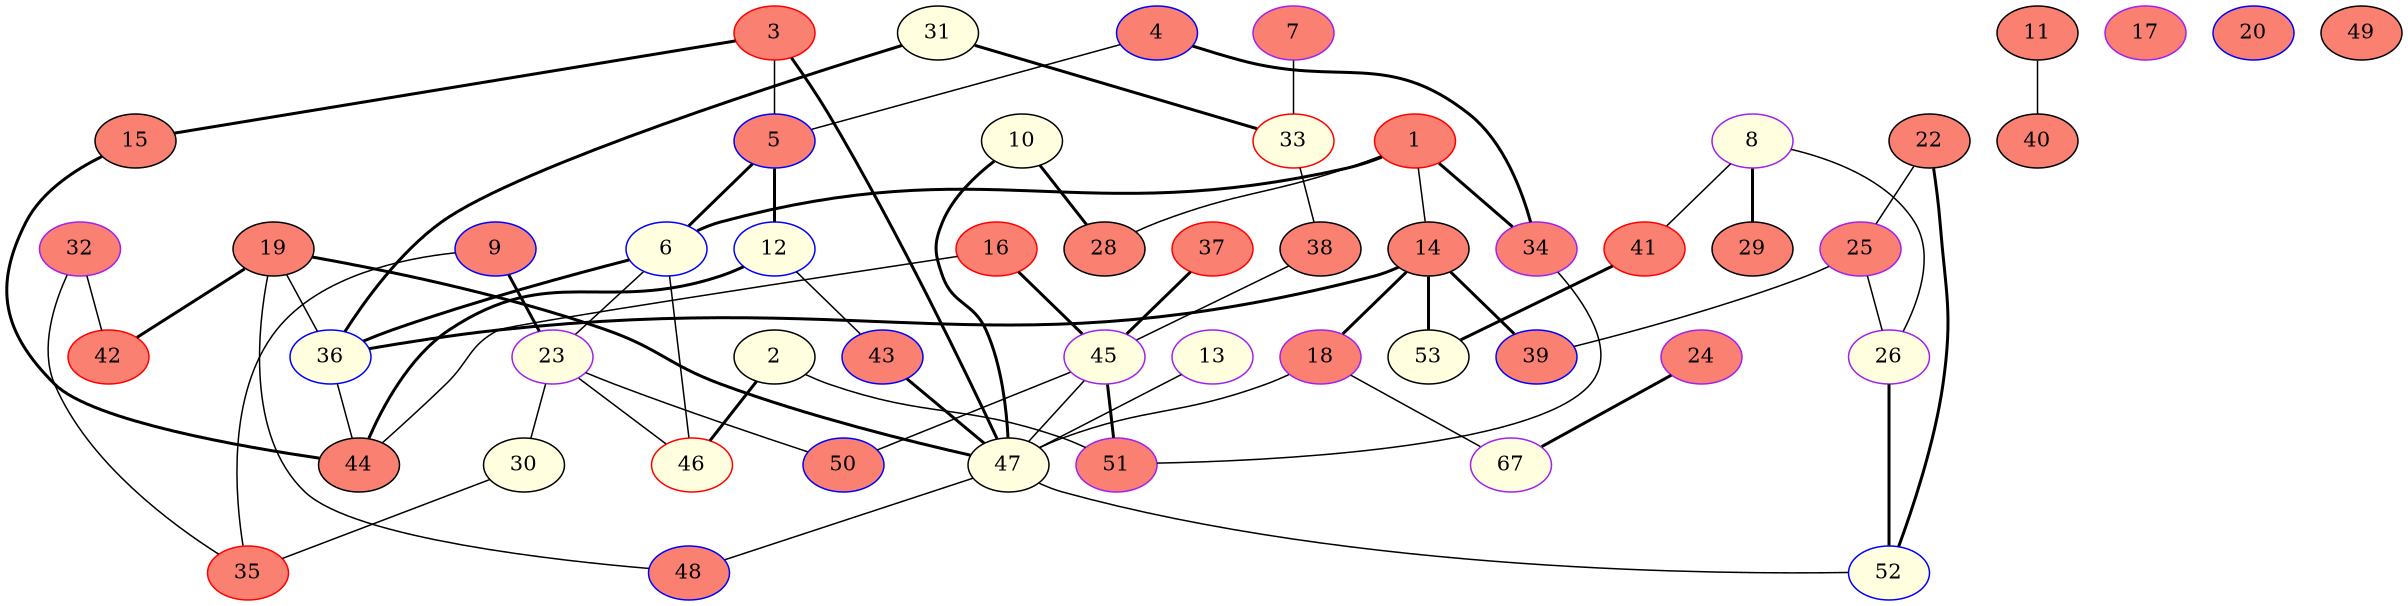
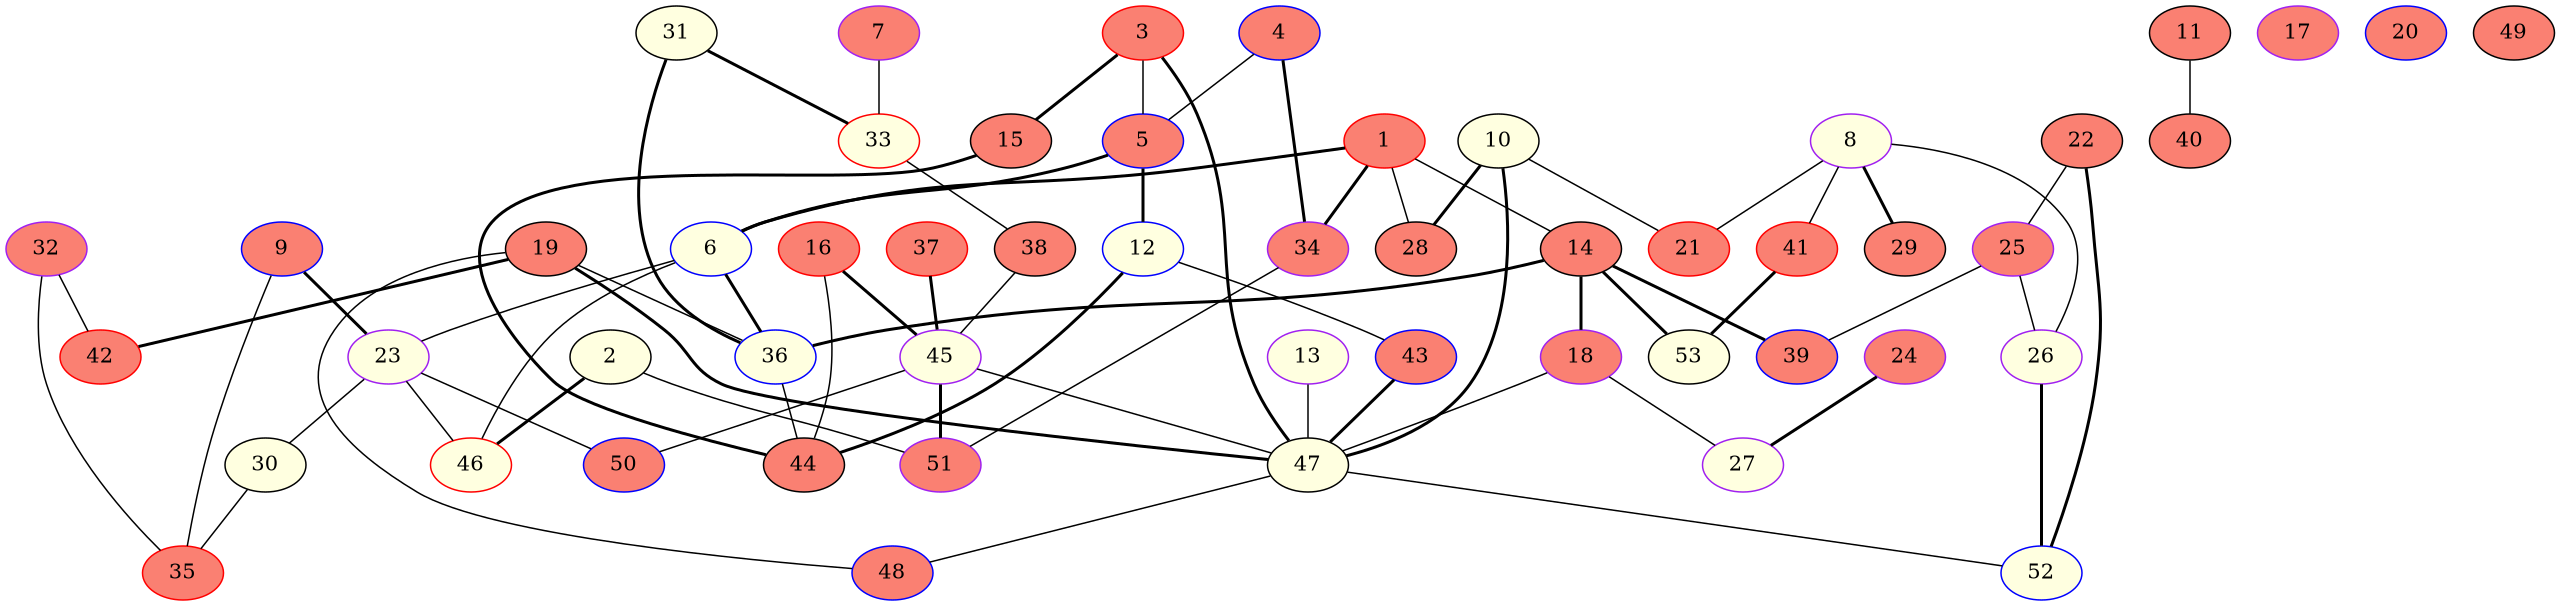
node "21": added
node "67": label "67" -> "27"
